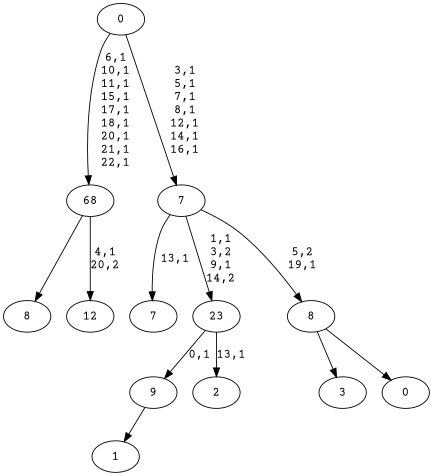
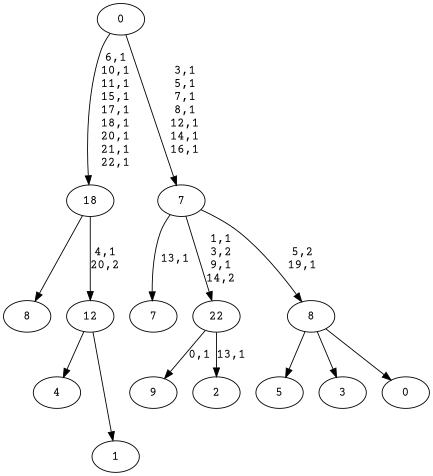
node "68": label "68" -> "18"
node "23": label "23" -> "22"
node "4": added
node "5": added
edge "9" -> "1": now "12" -> "1"
